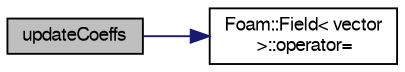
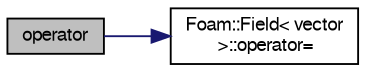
node "updateCoeffs": label "updateCoeffs" -> "operator"
